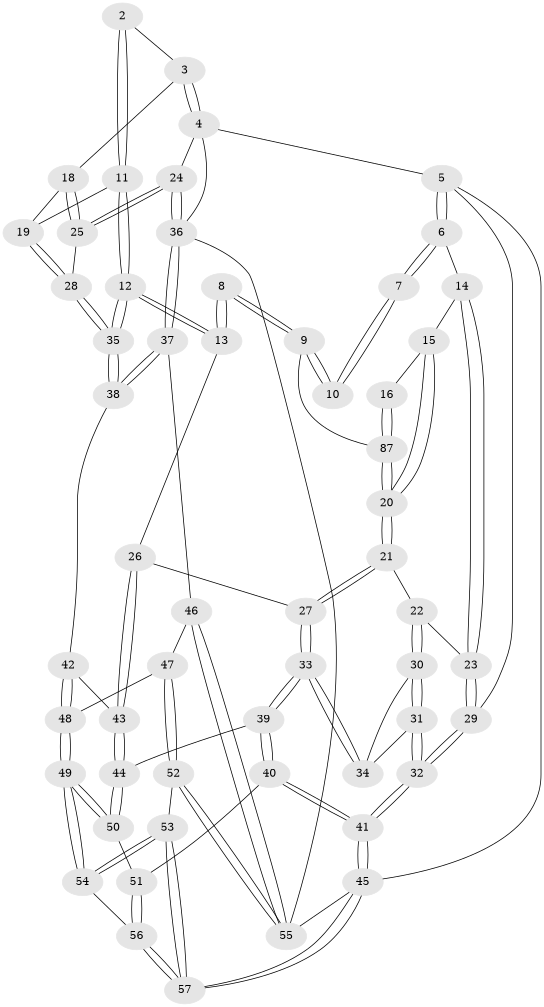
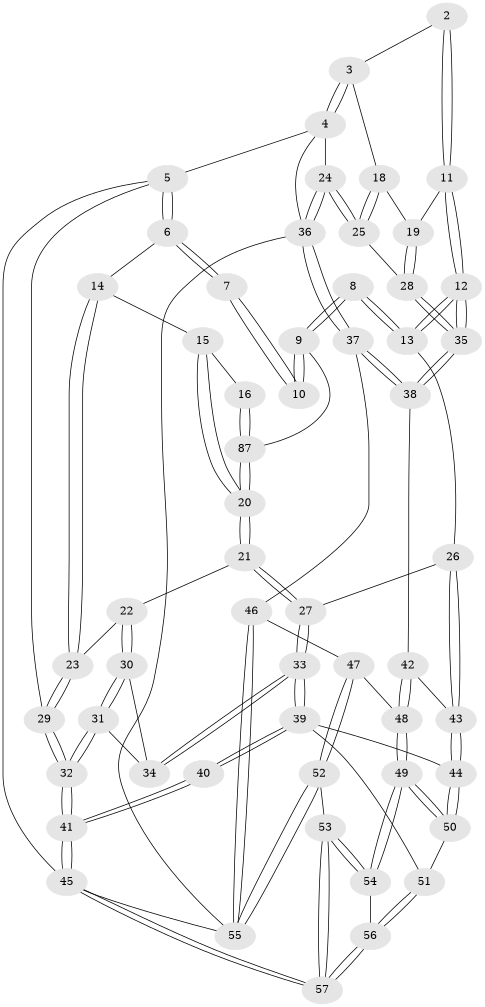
edge "40" -- "51": now "39" -- "51"
